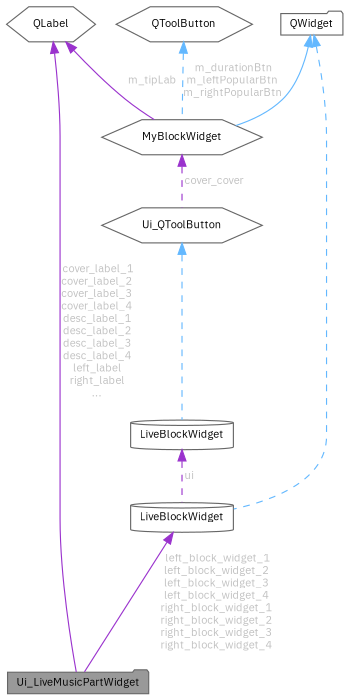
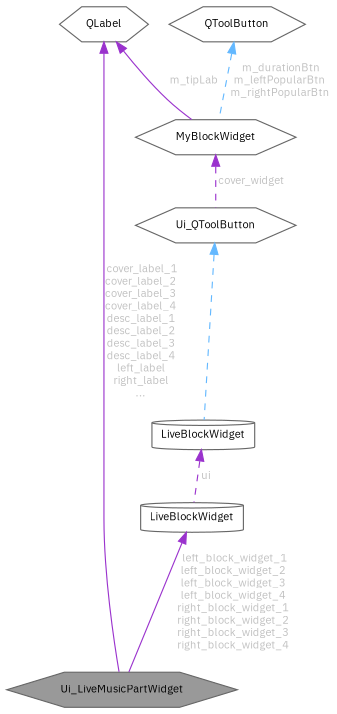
node "QWidget": removed
edge "Ui_QToolButton" -> "MyBlockWidget": label " cover_cover" -> " cover_widget"
node "Ui_LiveMusicPartWidget": shape folder -> hexagon
